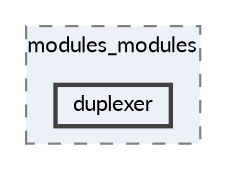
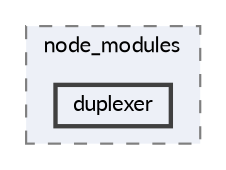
cluster "modules_modules": label "modules_modules" -> "node_modules"
